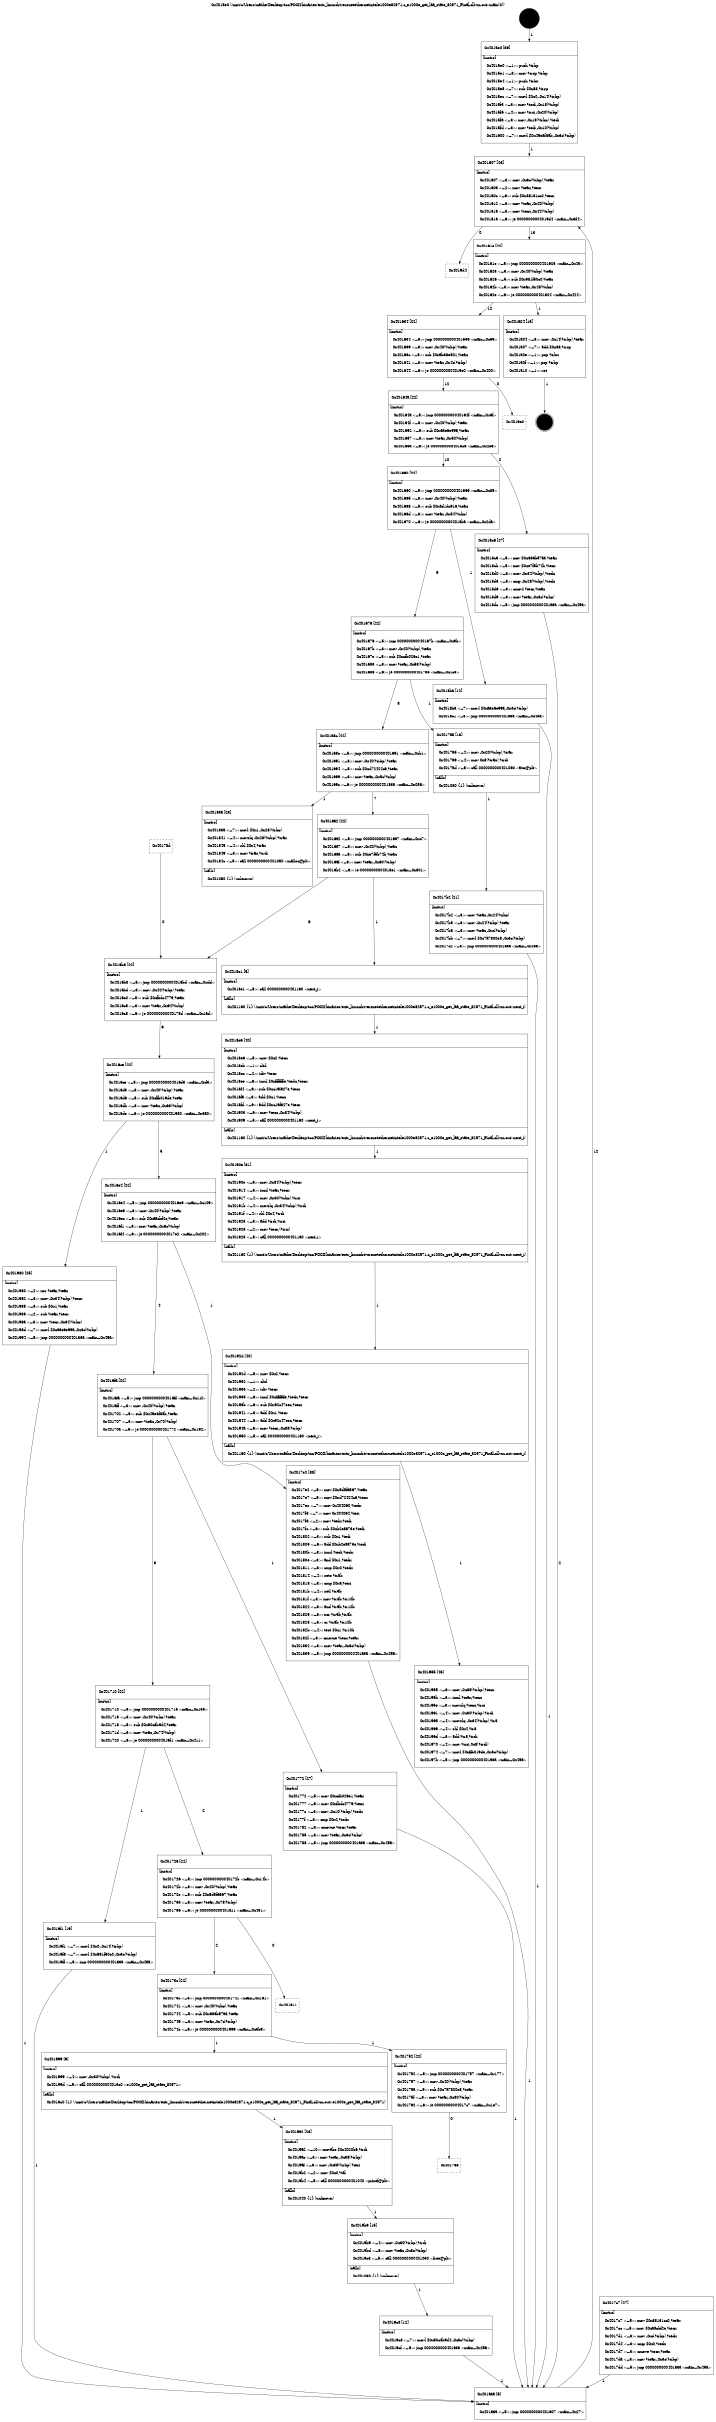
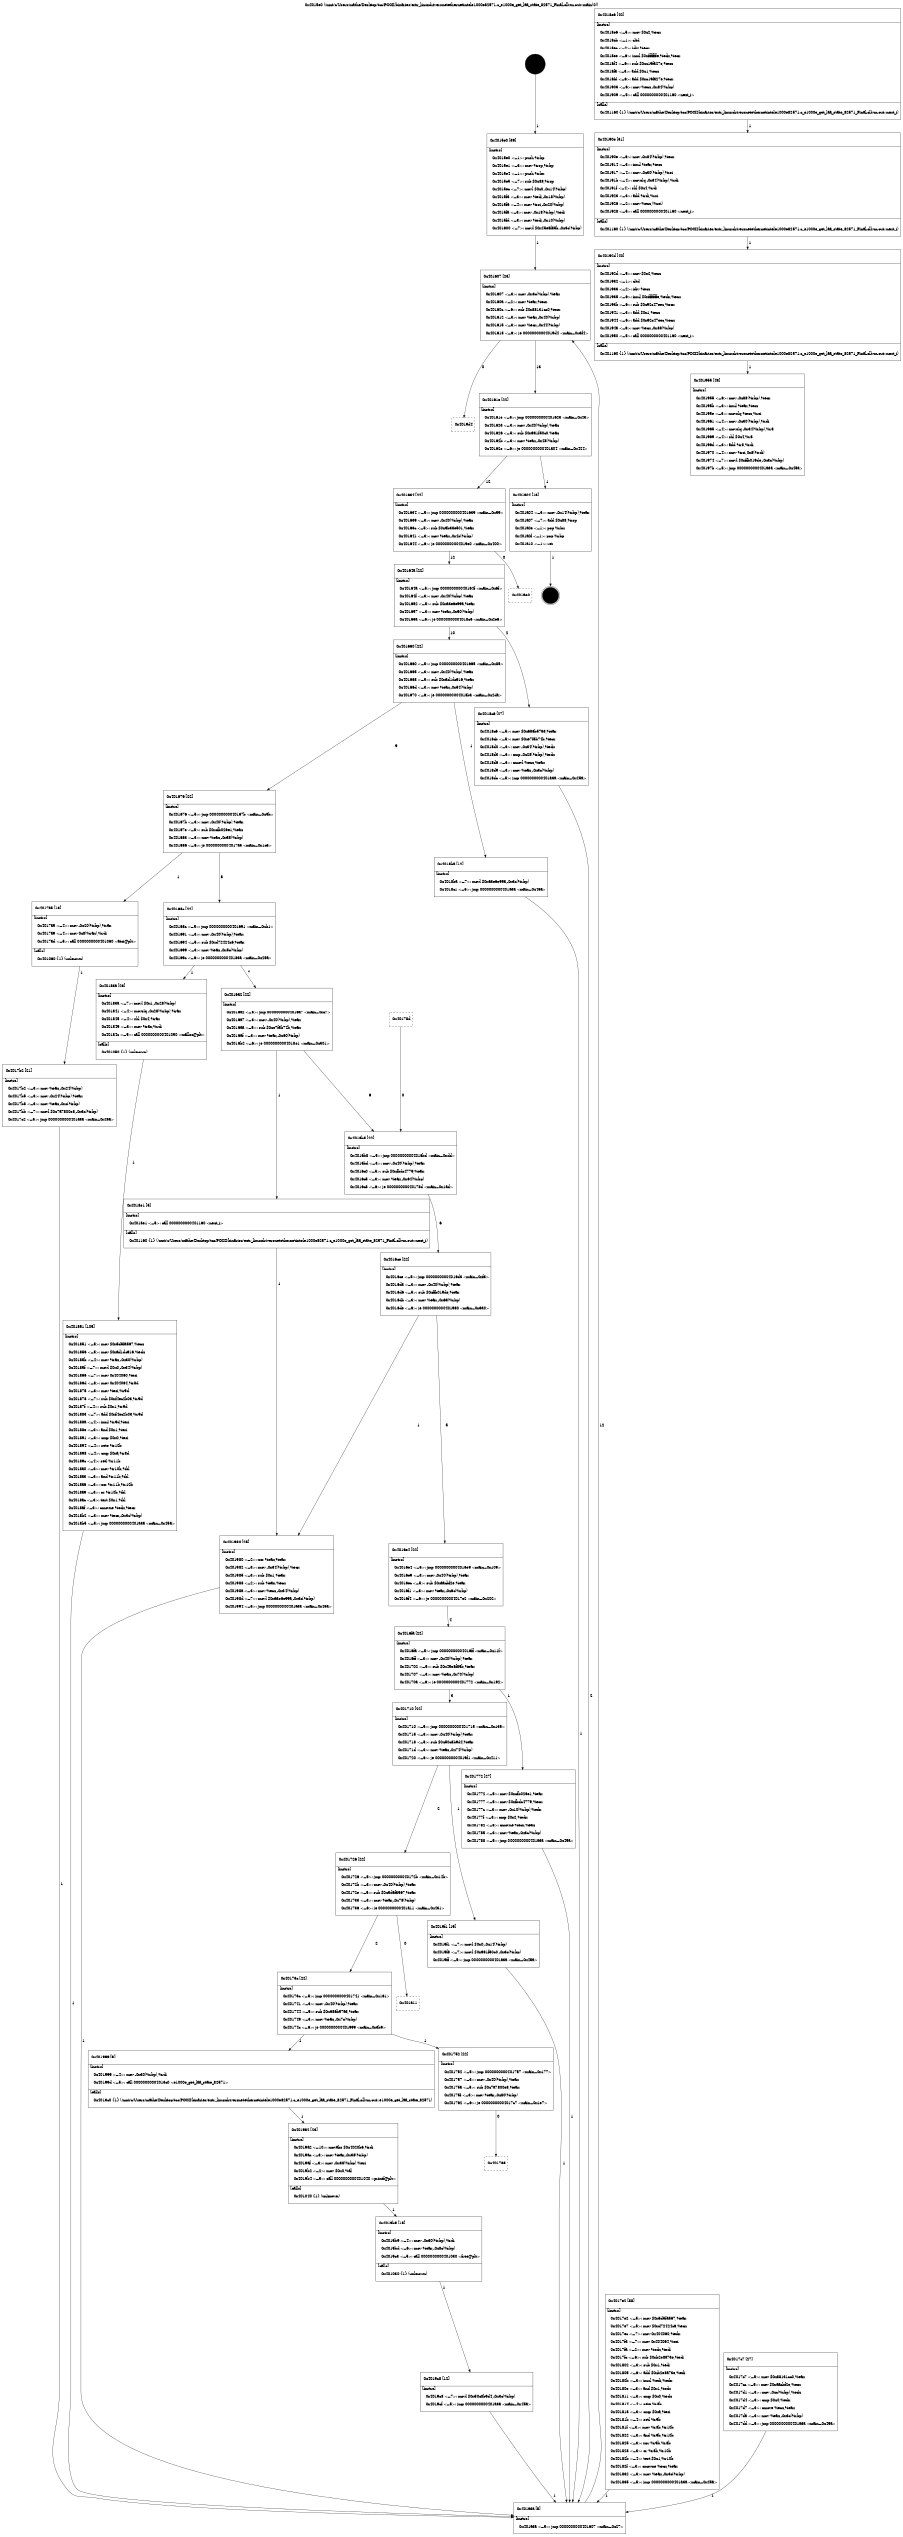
edge "0x4018e1 [5]" -> "0x4018e6 [40]": now "0x4018e1 [5]" -> "0x401980 [25]"
edge "0x4016e4 [22]" -> "0x4017e2 [88]": removed, label "1"
node "0x401851 [105]": added
